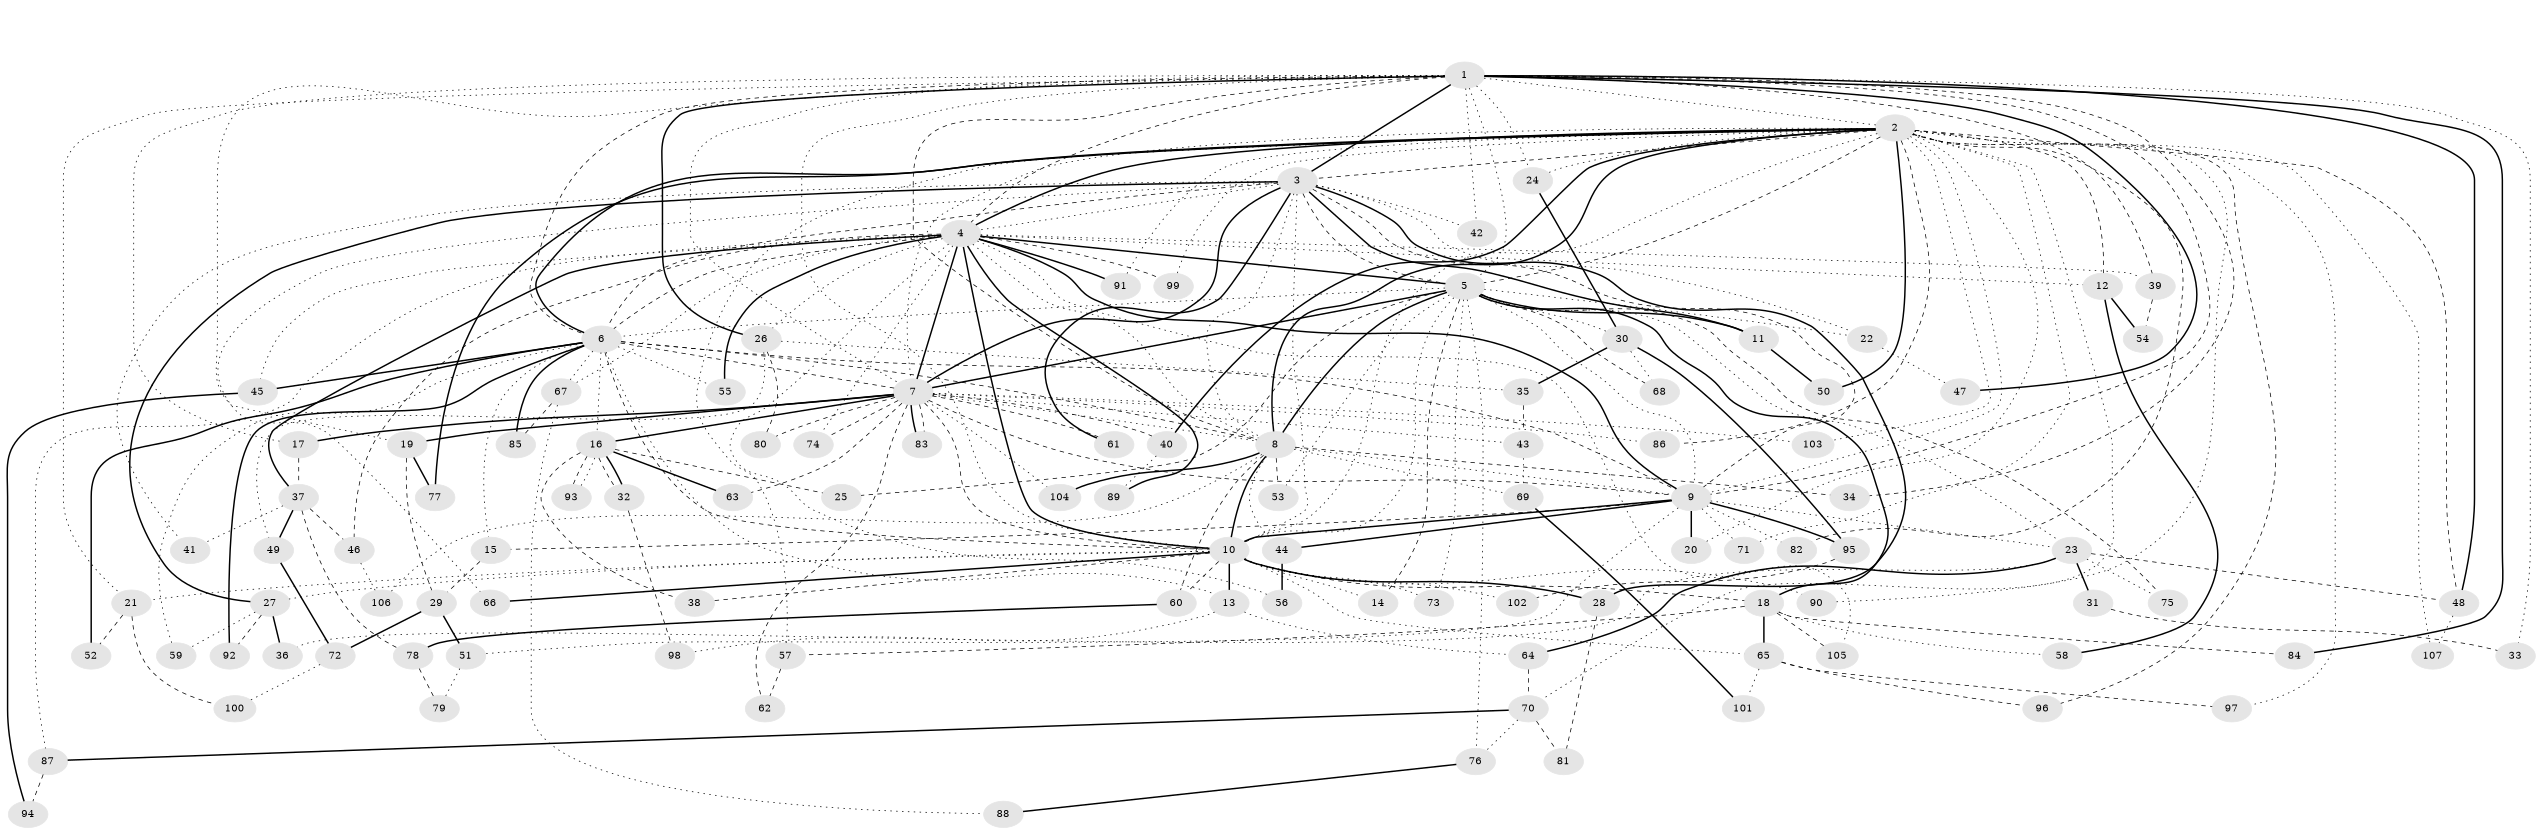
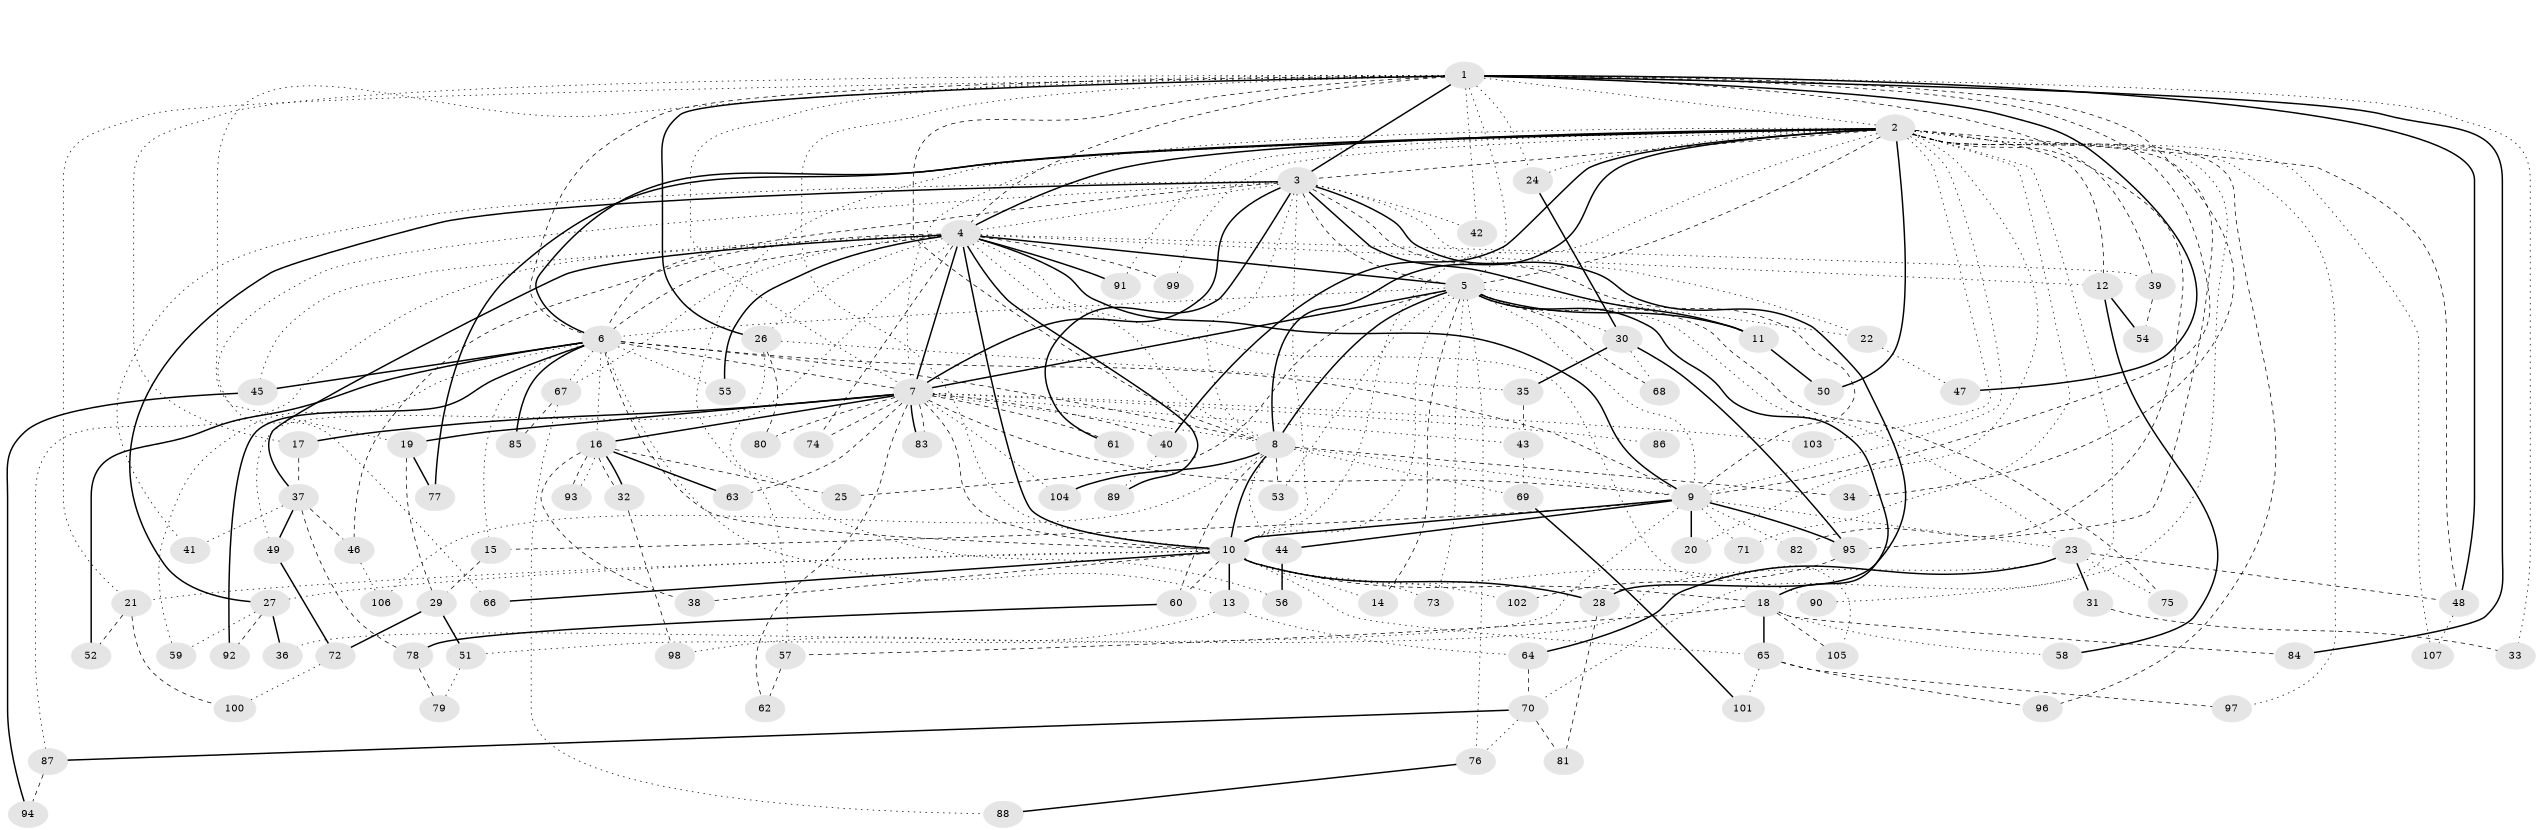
edge "4" -- "74": style dotted -> dashed
edge "2" -- "86": now "2" -- "95"
